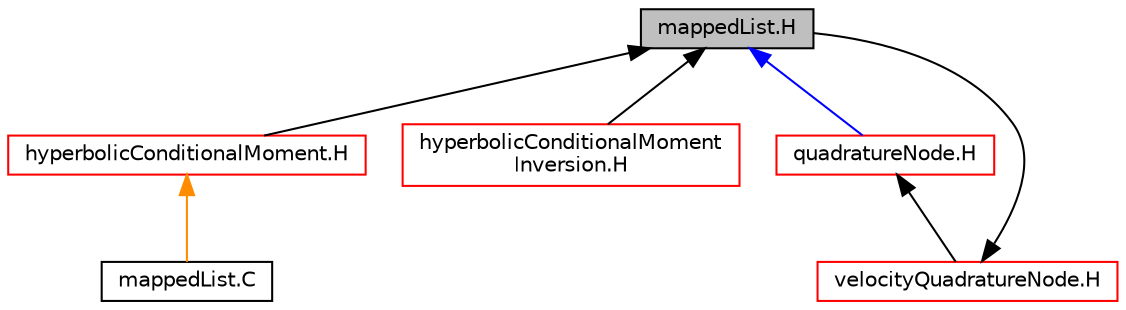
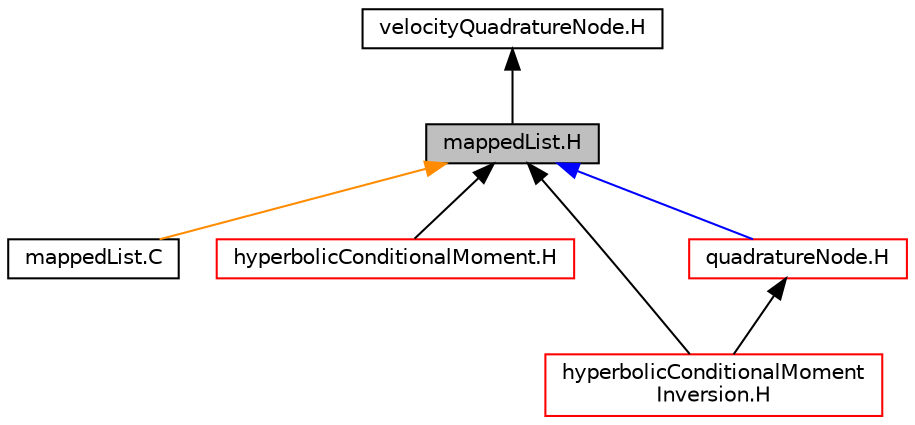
edge "velocityQuadratureNode.H" -> "quadratureNode.H": now "hyperbolicConditionalMoment Inversion.H" -> "quadratureNode.H"
edge "mappedList.C" -> "hyperbolicConditionalMoment.H": now "mappedList.C" -> "mappedList.H"
node "velocityQuadratureNode.H": color red -> black
